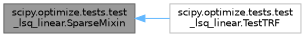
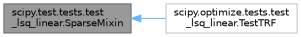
node "scipy.optimize.tests.test _lsq_linear.SparseMixin": label "scipy.optimize.tests.test _lsq_linear.SparseMixin" -> "scipy.test.tests.test _lsq_linear.SparseMixin"
